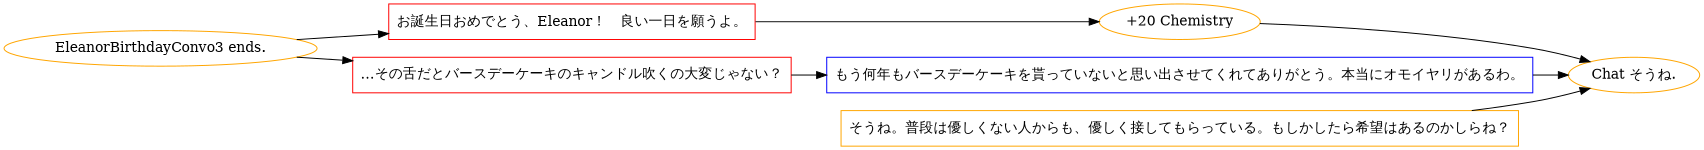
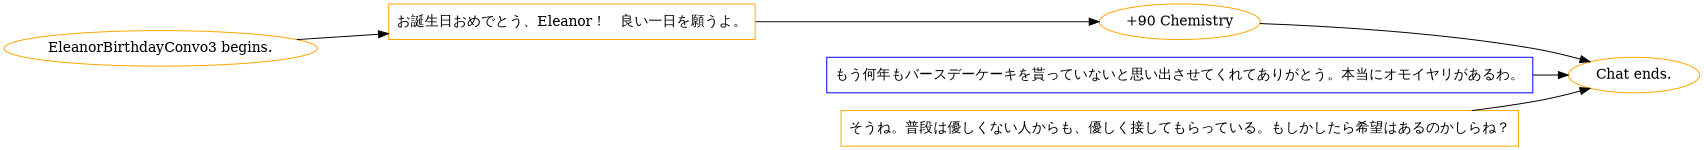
node "お誕生日おめでとう、Eleanor！　良い一日を願うよ。": color red -> orange
node "+20 Chemistry": label "+20 Chemistry" -> "+90 Chemistry"
node "EleanorBirthdayConvo3 ends.": label "EleanorBirthdayConvo3 ends." -> "EleanorBirthdayConvo3 begins."
node "…その舌だとバースデーケーキのキャンドル吹くの大変じゃない？": removed
node "Chat そうね.": label "Chat そうね." -> "Chat ends."
